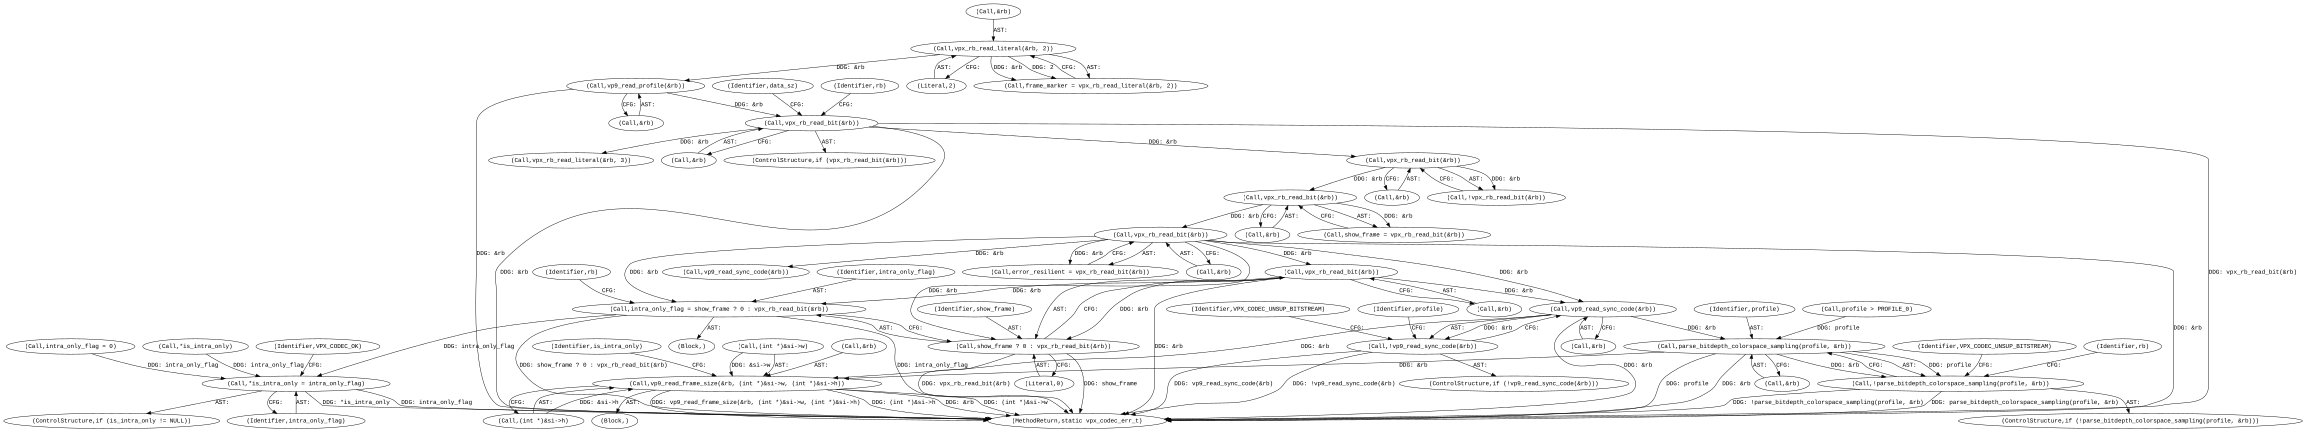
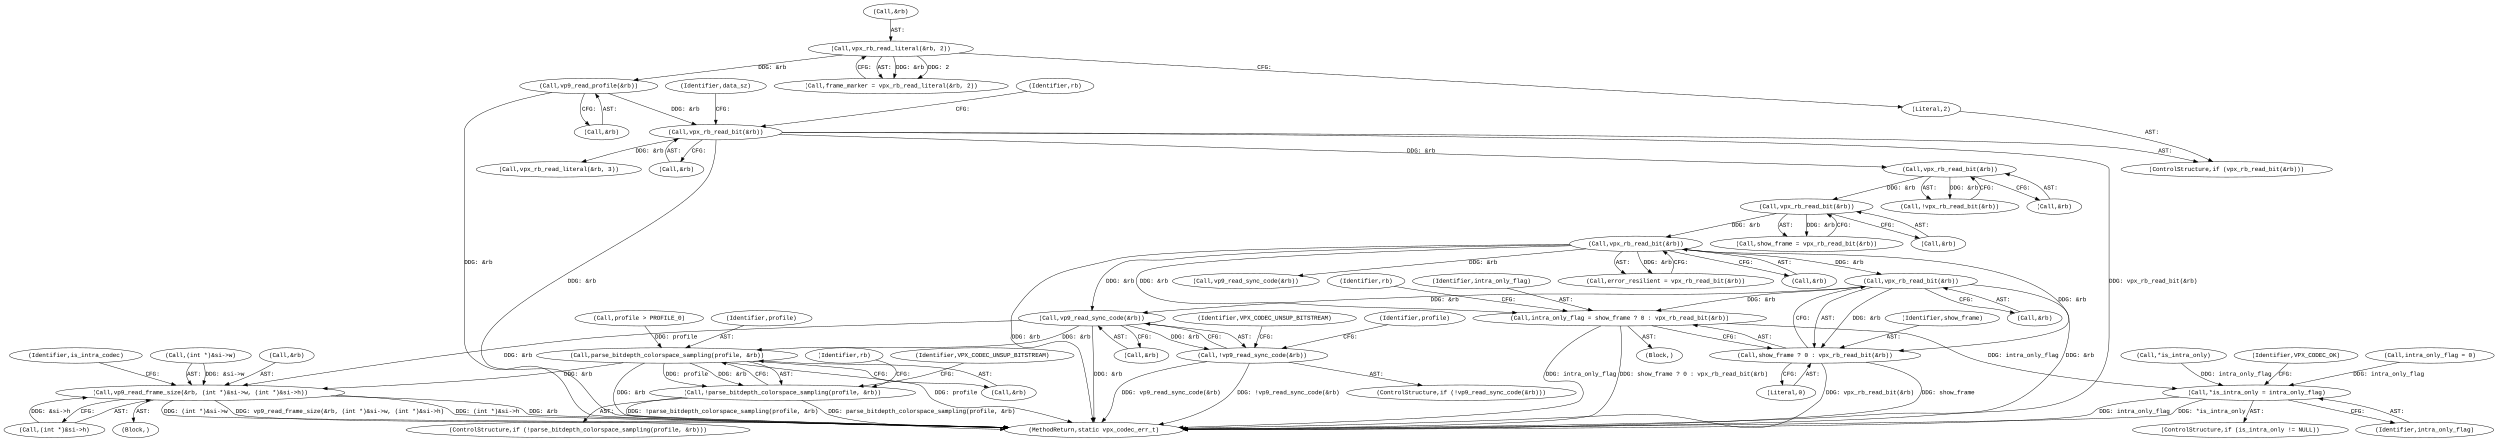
edge "(Literal,2)" -> "(Call,vpx_rb_read_literal(&rb, 2))": now "(Literal,2)" -> "(ControlStructure,if (vpx_rb_read_bit(&rb)))"
node "(Identifier,is_intra_only)": label "(Identifier,is_intra_only)" -> "(Identifier,is_intra_codec)"
